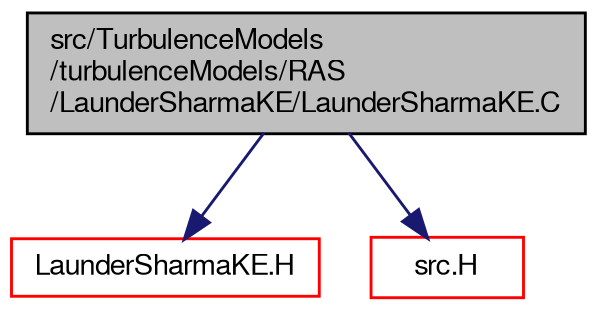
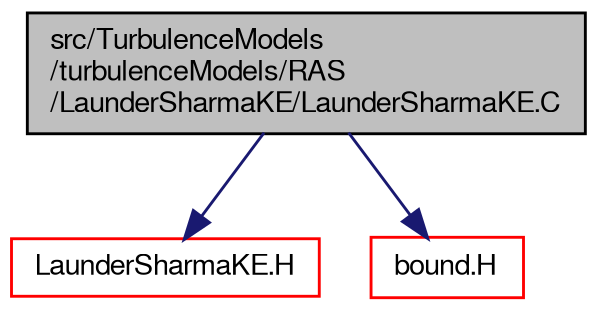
node "src.H": label "src.H" -> "bound.H"
